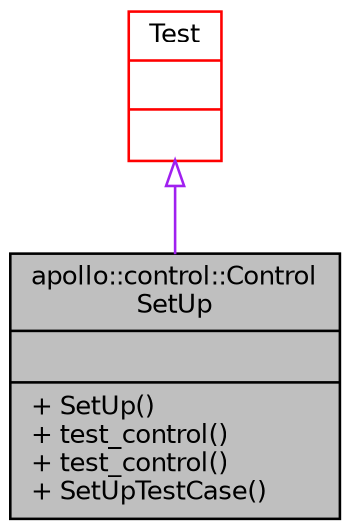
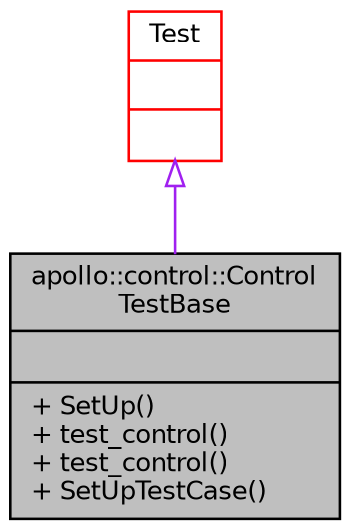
node "apollo::control::Control": text "SetUp" -> "TestBase"
